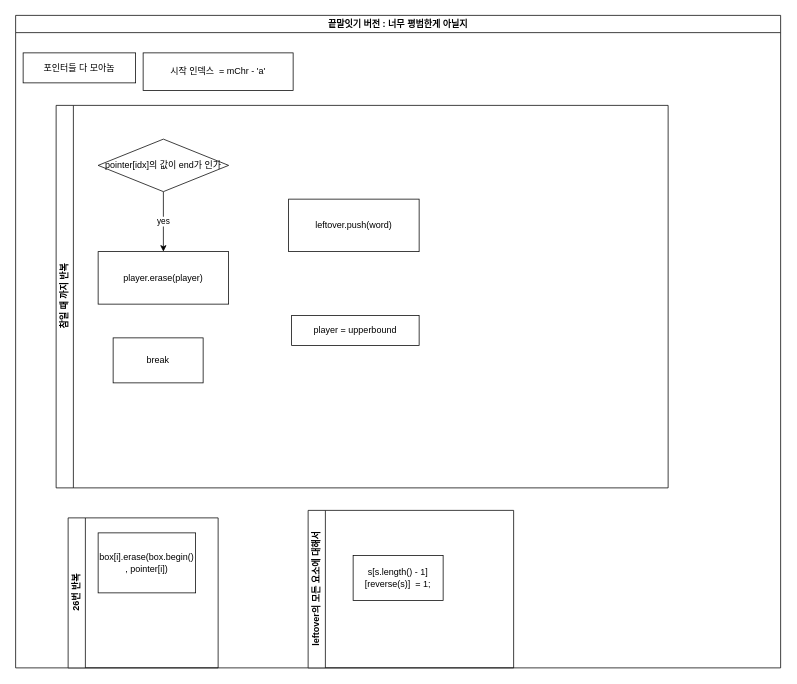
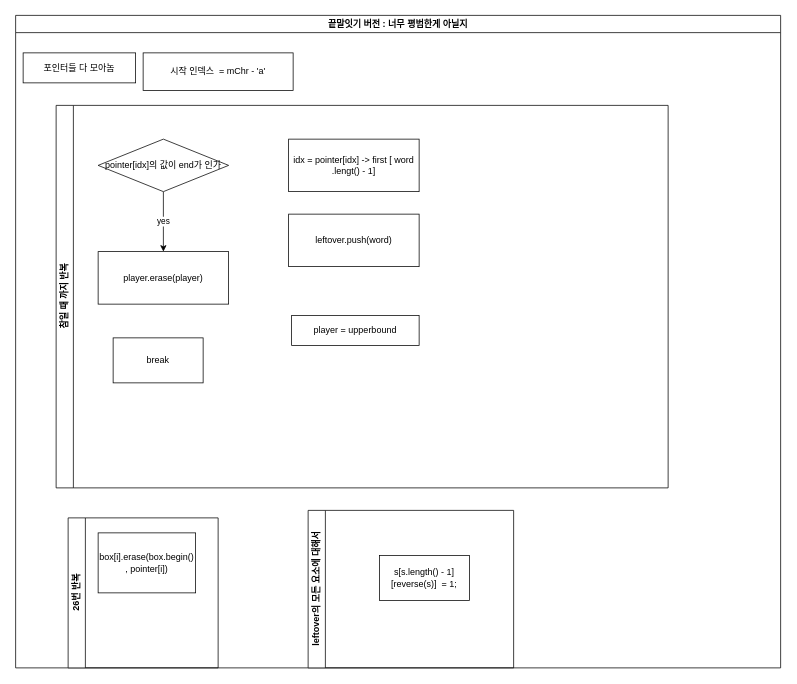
node "idx = pointer[idx] -> first [ word .lengt() - 1]": added
node "leftover.push(word)": moved (354, 225) -> (354, 240)
node "s[s.length() - 1][reverse(s)] = 1;": moved (398, 578) -> (424, 578)
